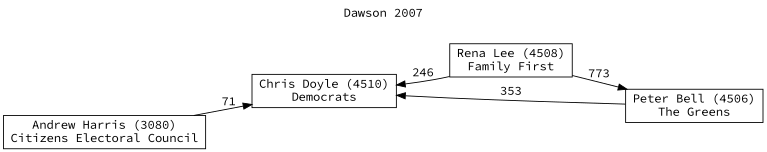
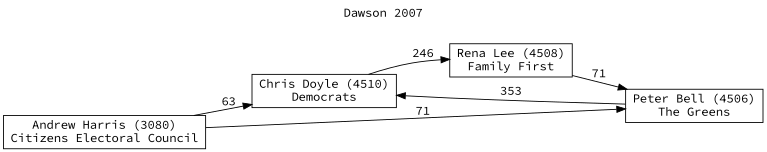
edge "Rena Lee (4508) Family First" -> "Peter Bell (4506) The Greens": label "773" -> "71"
edge "Rena Lee (4508) Family First" -> "Chris Doyle (4510) Democrats": reversed
edge "Andrew Harris (3080) Citizens Electoral Council" -> "Chris Doyle (4510) Democrats": label "71" -> "63"
edge "Andrew Harris (3080) Citizens Electoral Council" -> "Peter Bell (4506) The Greens": added, label "71"
